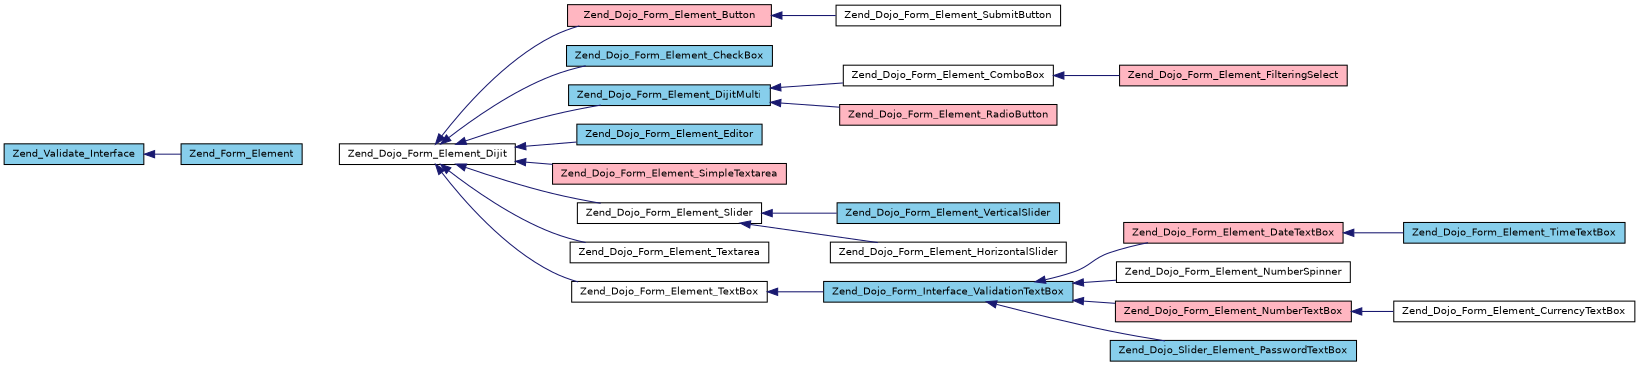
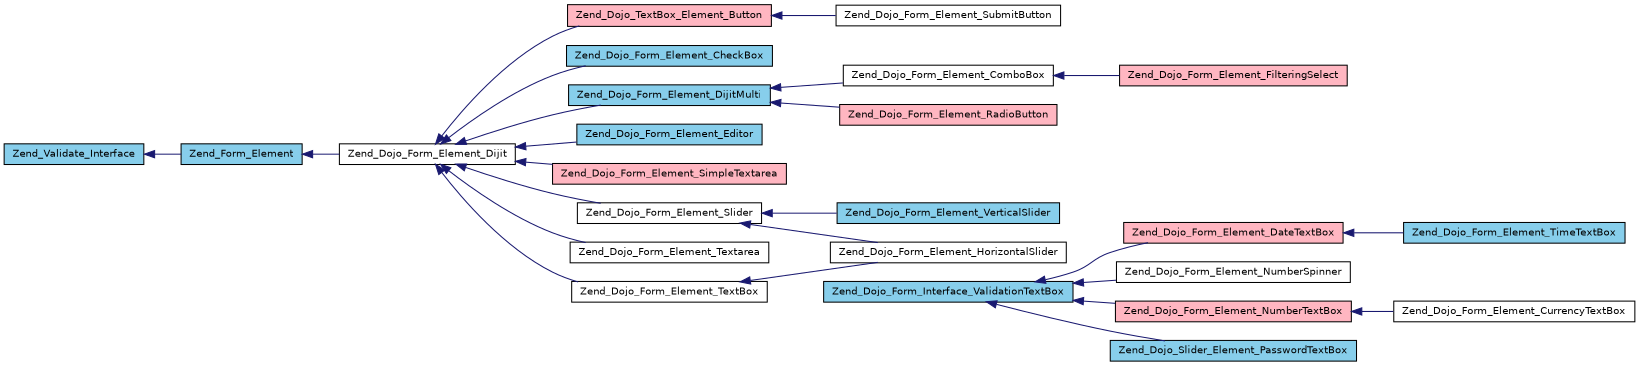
node "Zend_Dojo_Form_Element_Button": label "Zend_Dojo_Form_Element_Button" -> "Zend_Dojo_TextBox_Element_Button"
edge "Zend_Dojo_Form_Element_Dijit" -> "Zend_Form_Element": added
edge "Zend_Dojo_Form_Interface_ValidationTextBox" -> "Zend_Dojo_Form_Element_TextBox": now "Zend_Dojo_Form_Element_HorizontalSlider" -> "Zend_Dojo_Form_Element_TextBox"
